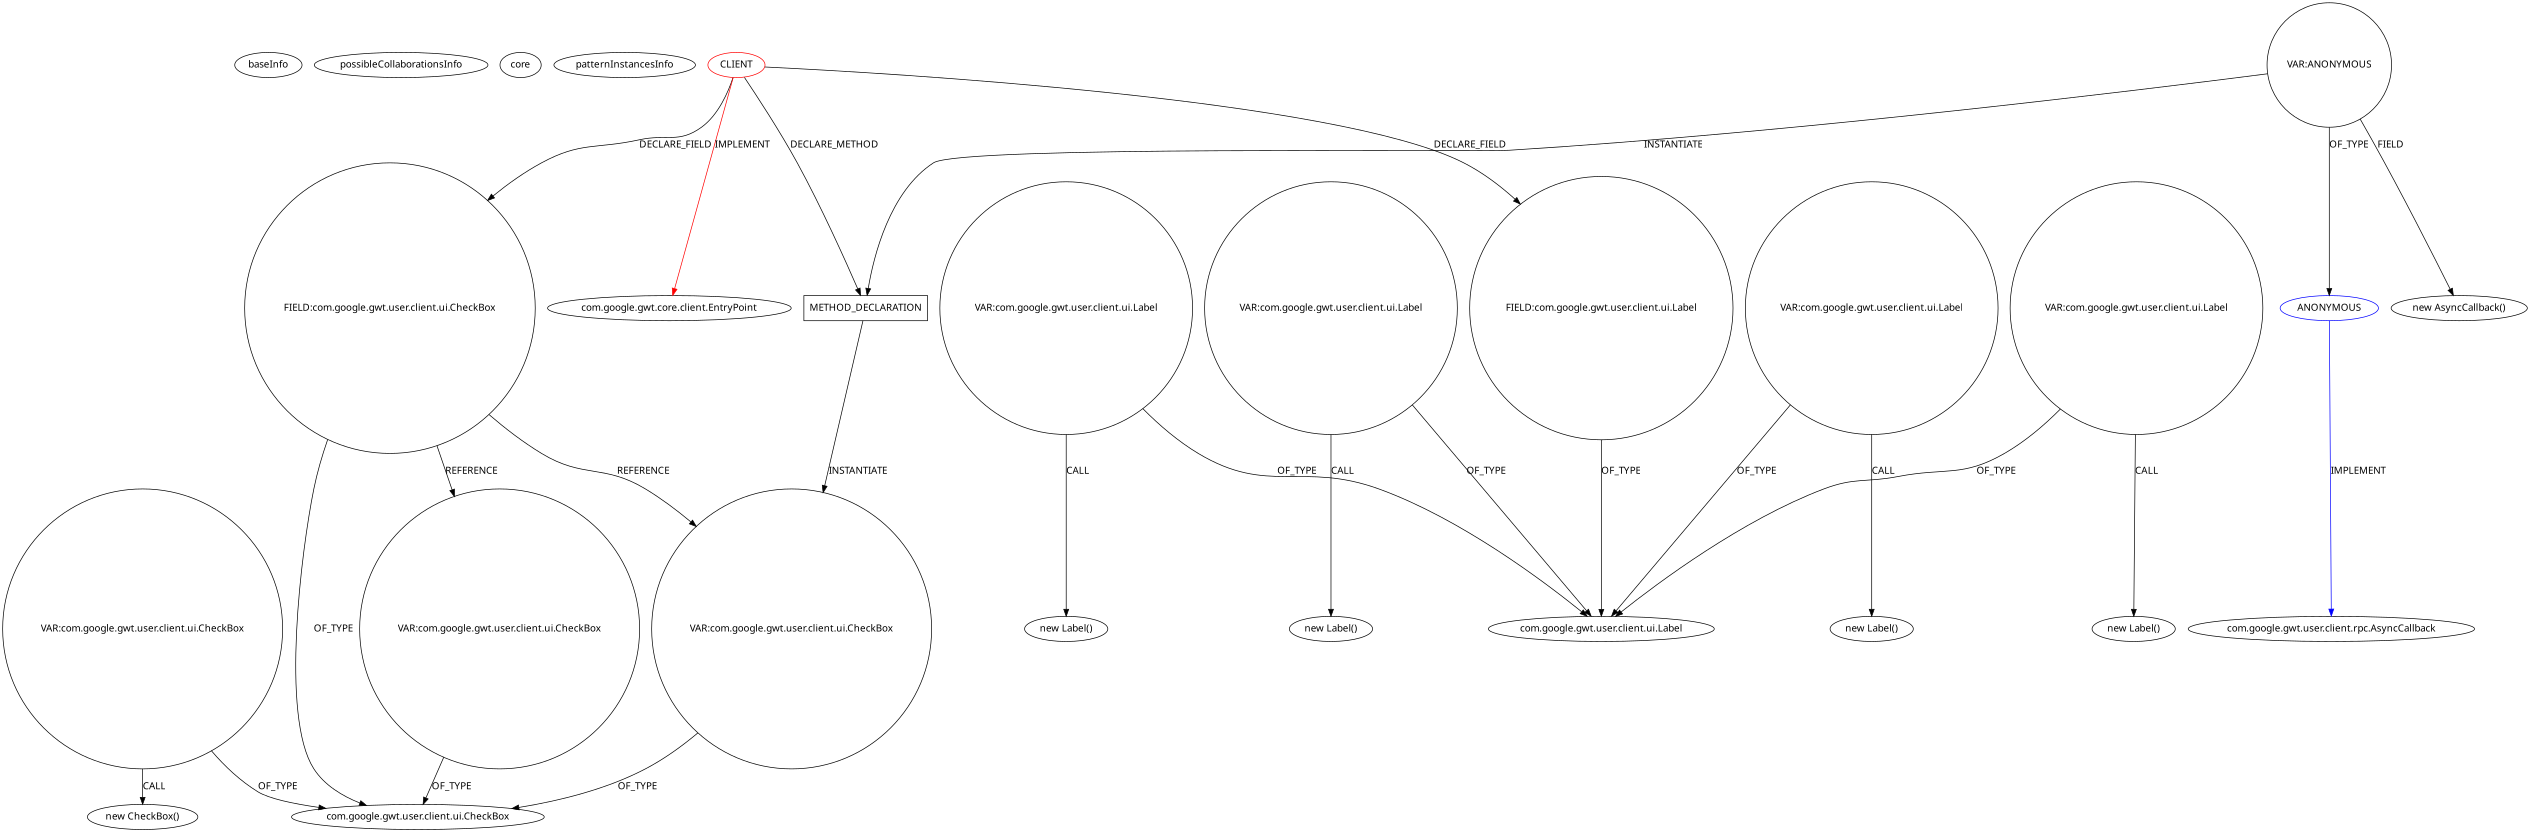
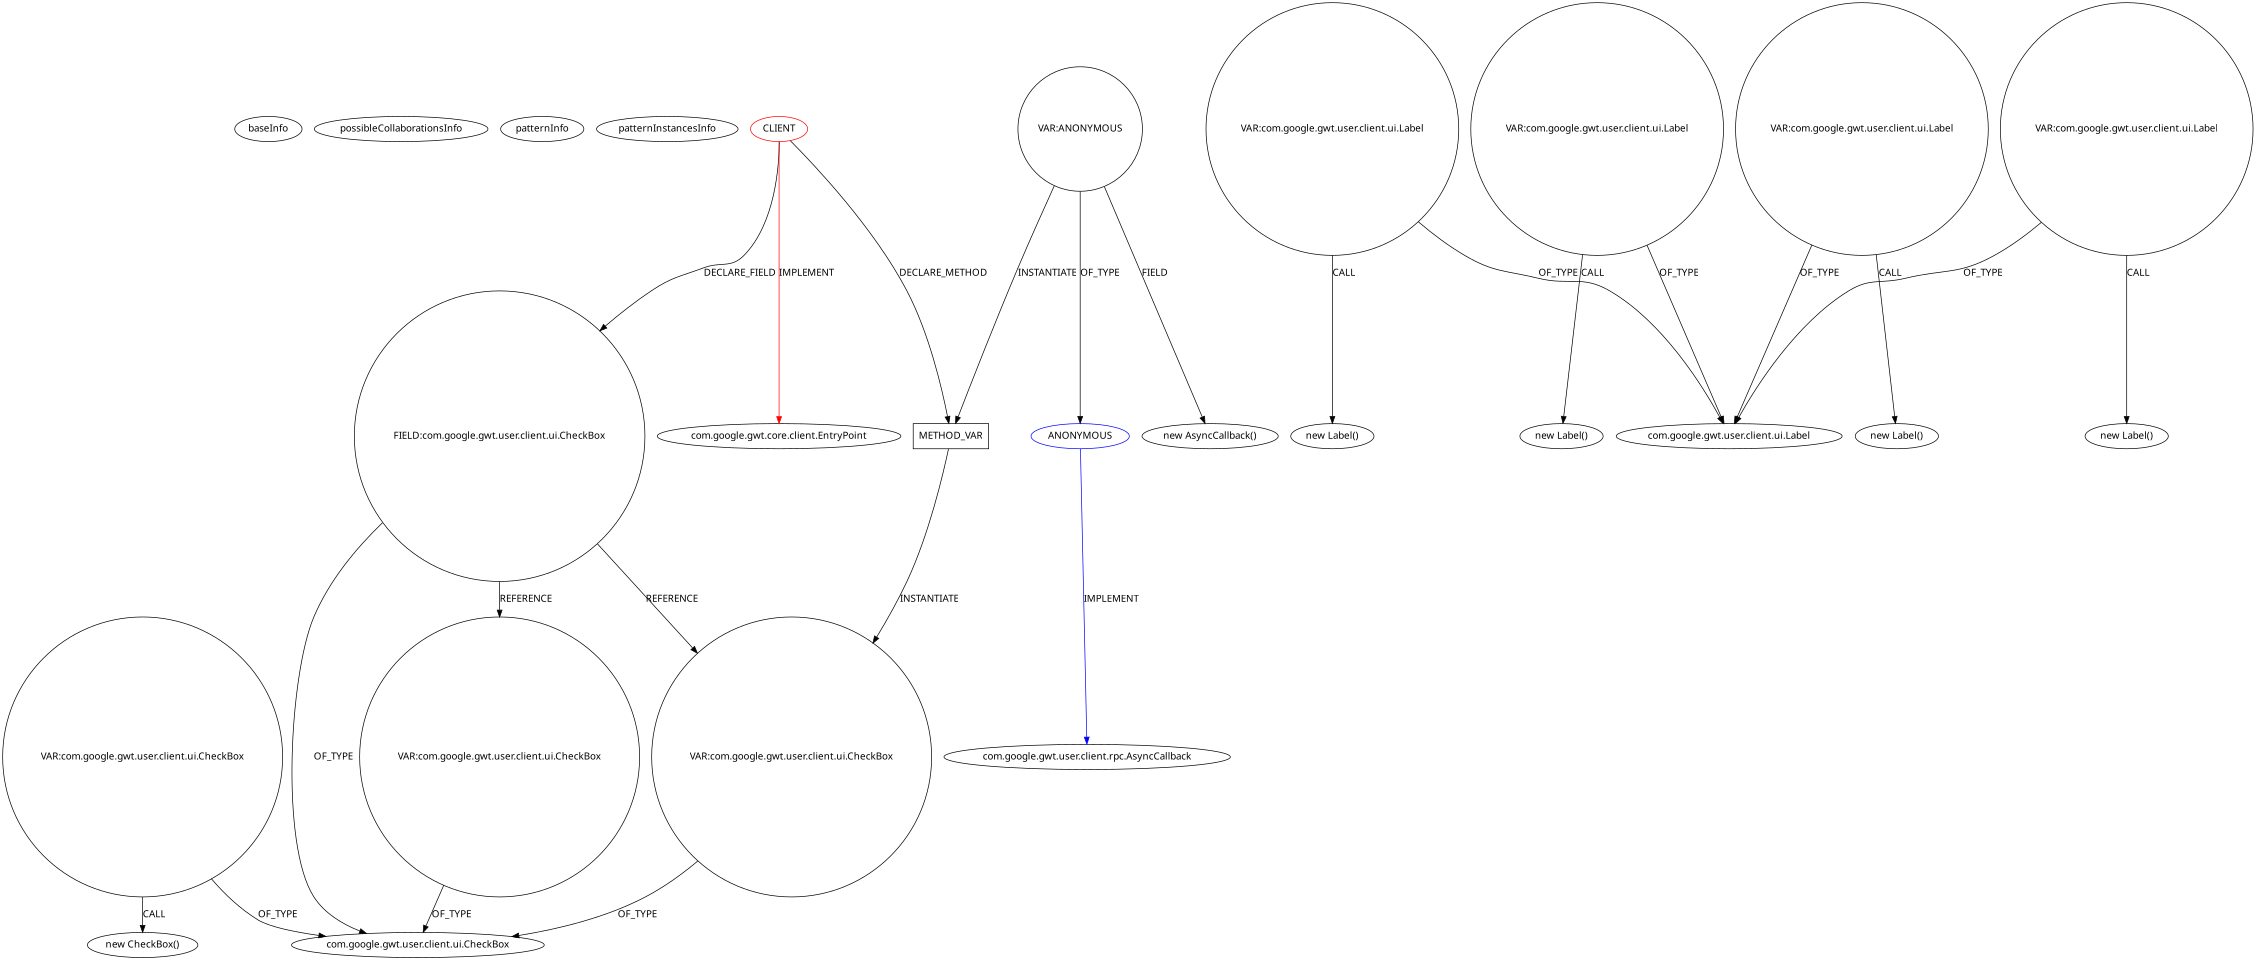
node "core": label "core" -> "patternInfo"
node "METHOD_DECLARATION": label "METHOD_DECLARATION" -> "METHOD_VAR"
node "FIELD:com.google.gwt.user.client.ui.Label": removed
